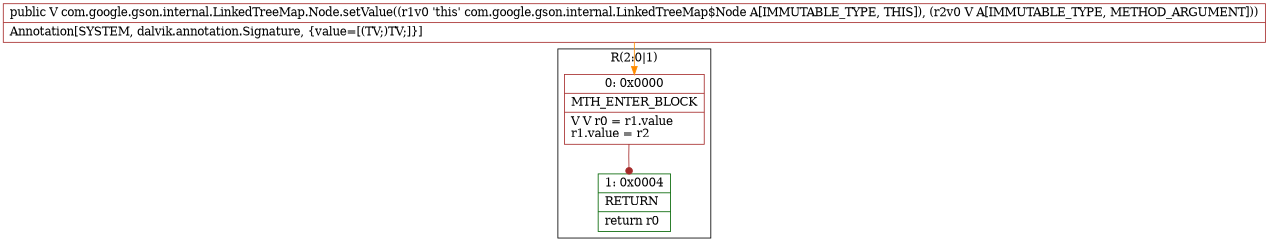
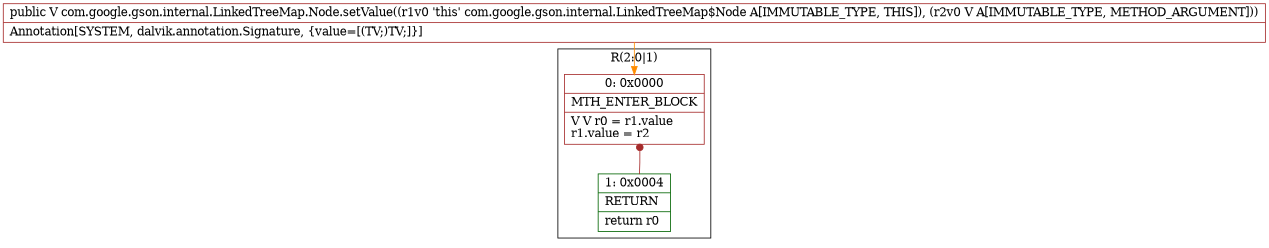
edge "0: 0x0000" -> "1: 0x0004": reversed
